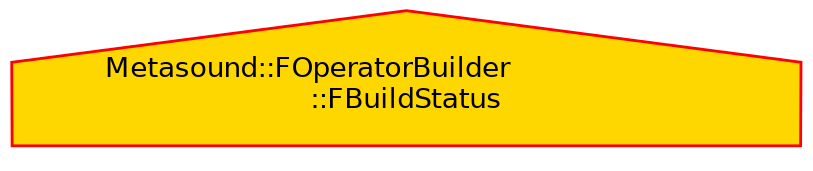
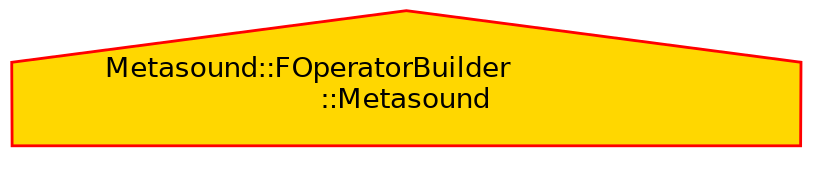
node "Metasound::FOperatorBuilder ::FBuildStatus": label "Metasound::FOperatorBuilder ::FBuildStatus" -> "Metasound::FOperatorBuilder ::Metasound"
